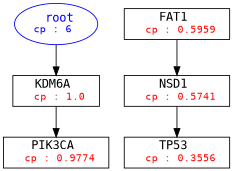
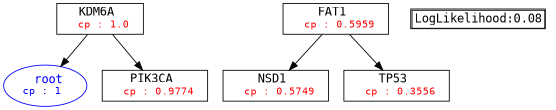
node "LogLikelihood:0.08": added
node "root": text "cp : 6" -> "cp : 1"
edge "root" -> "KDM6A": reversed
node "NSD1": text "cp : 0.5741" -> "cp : 0.5749"
edge "NSD1" -> "TP53": now "FAT1" -> "TP53"
